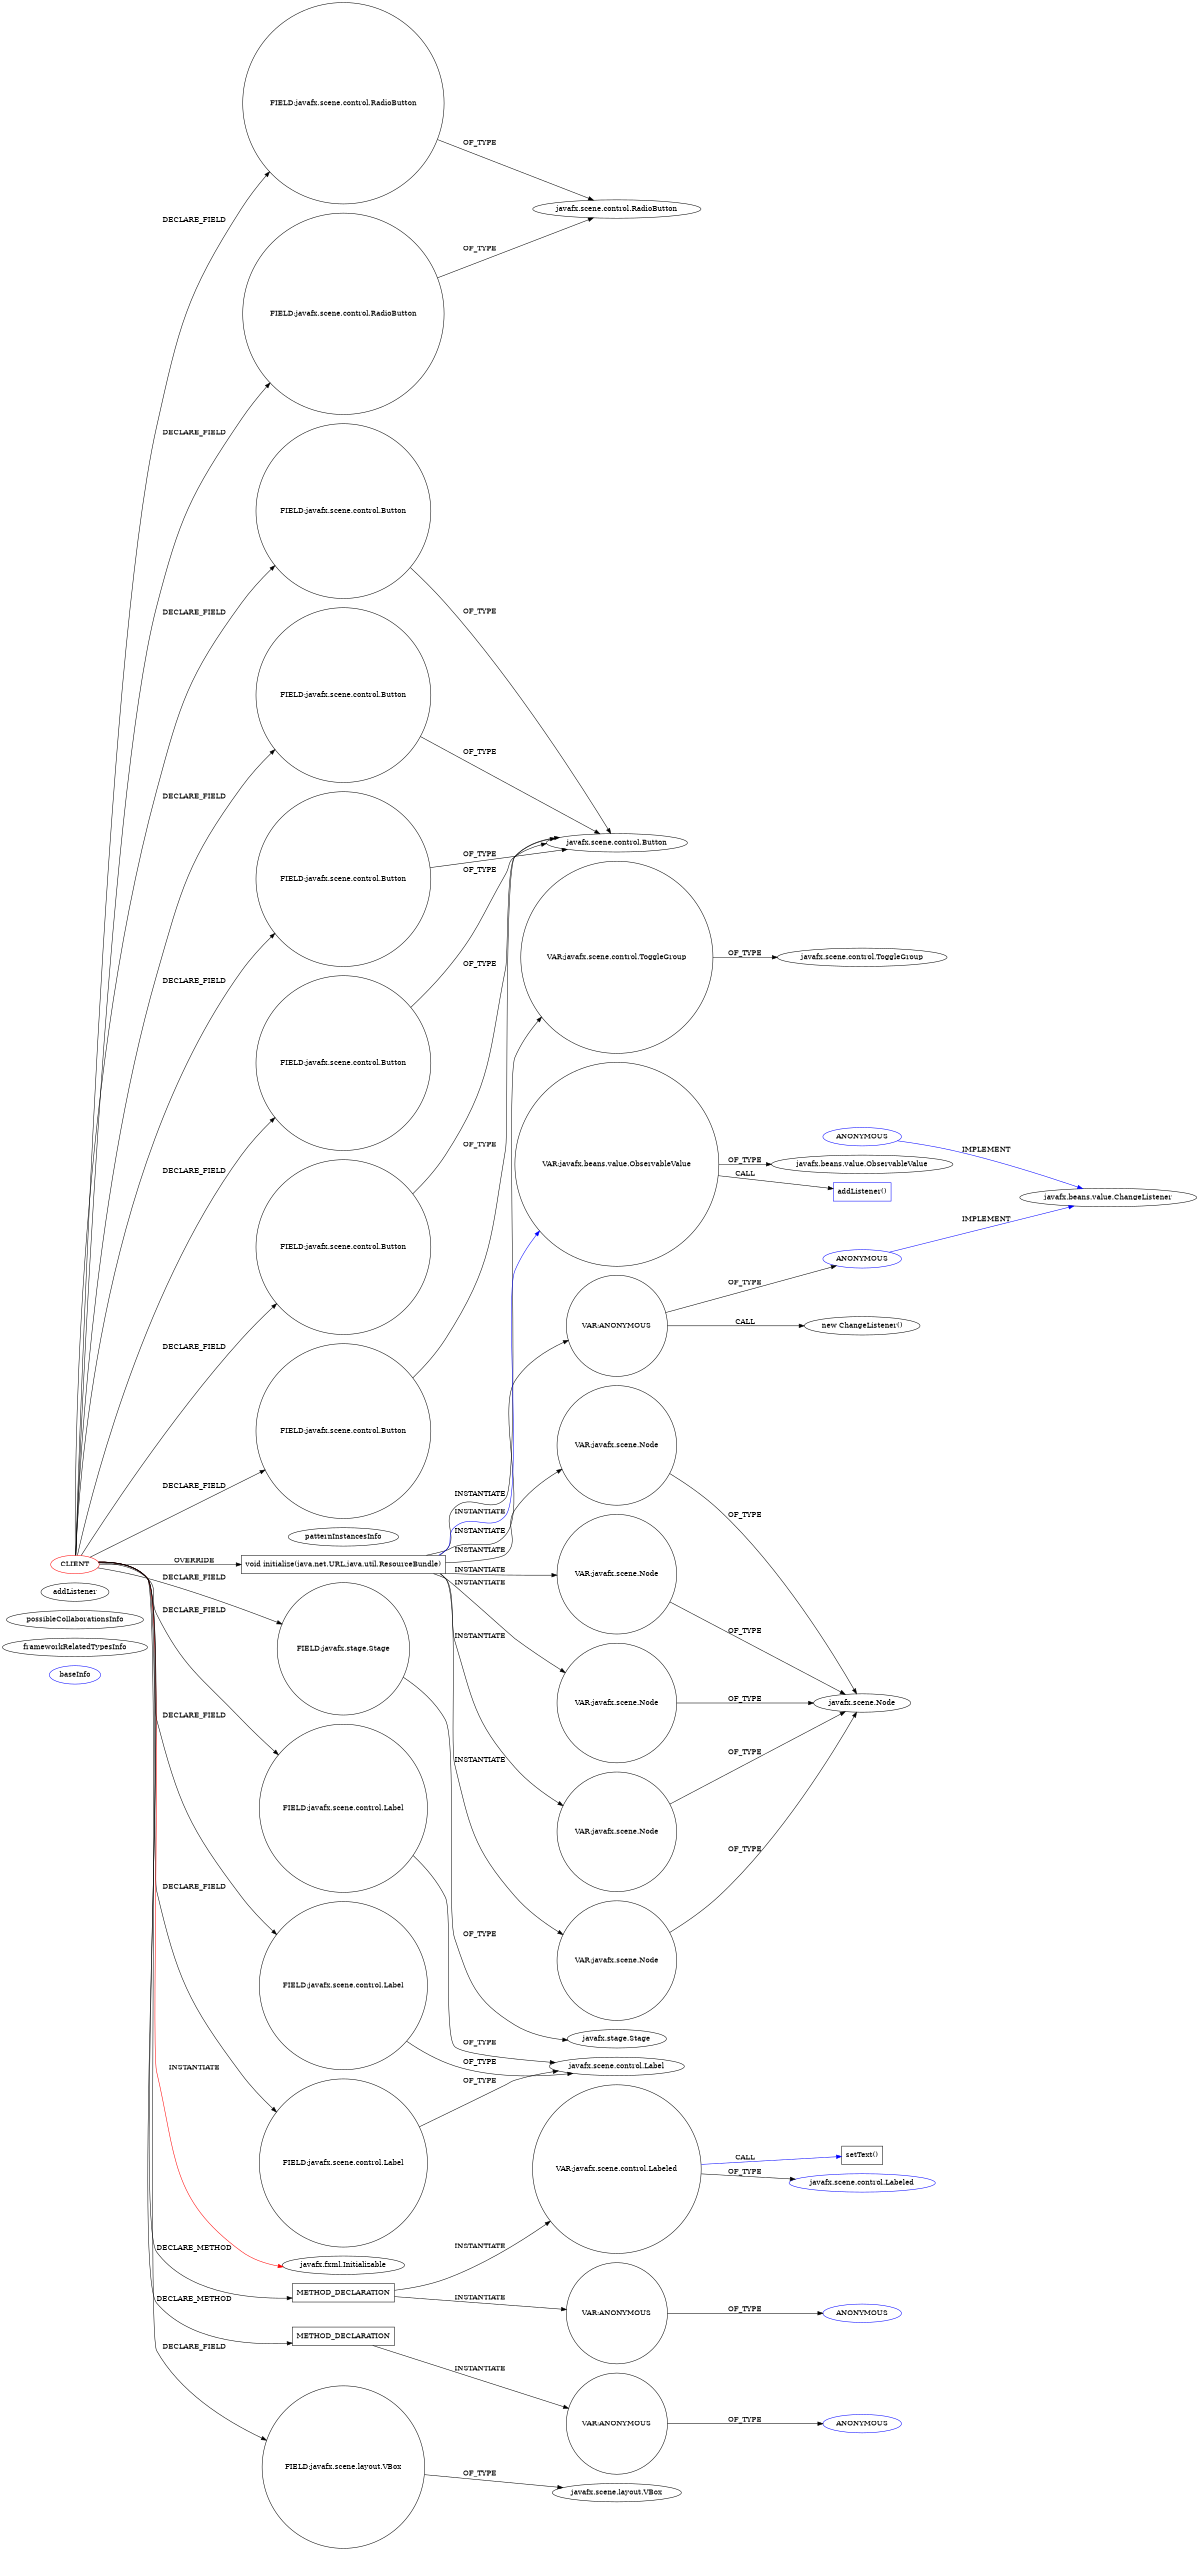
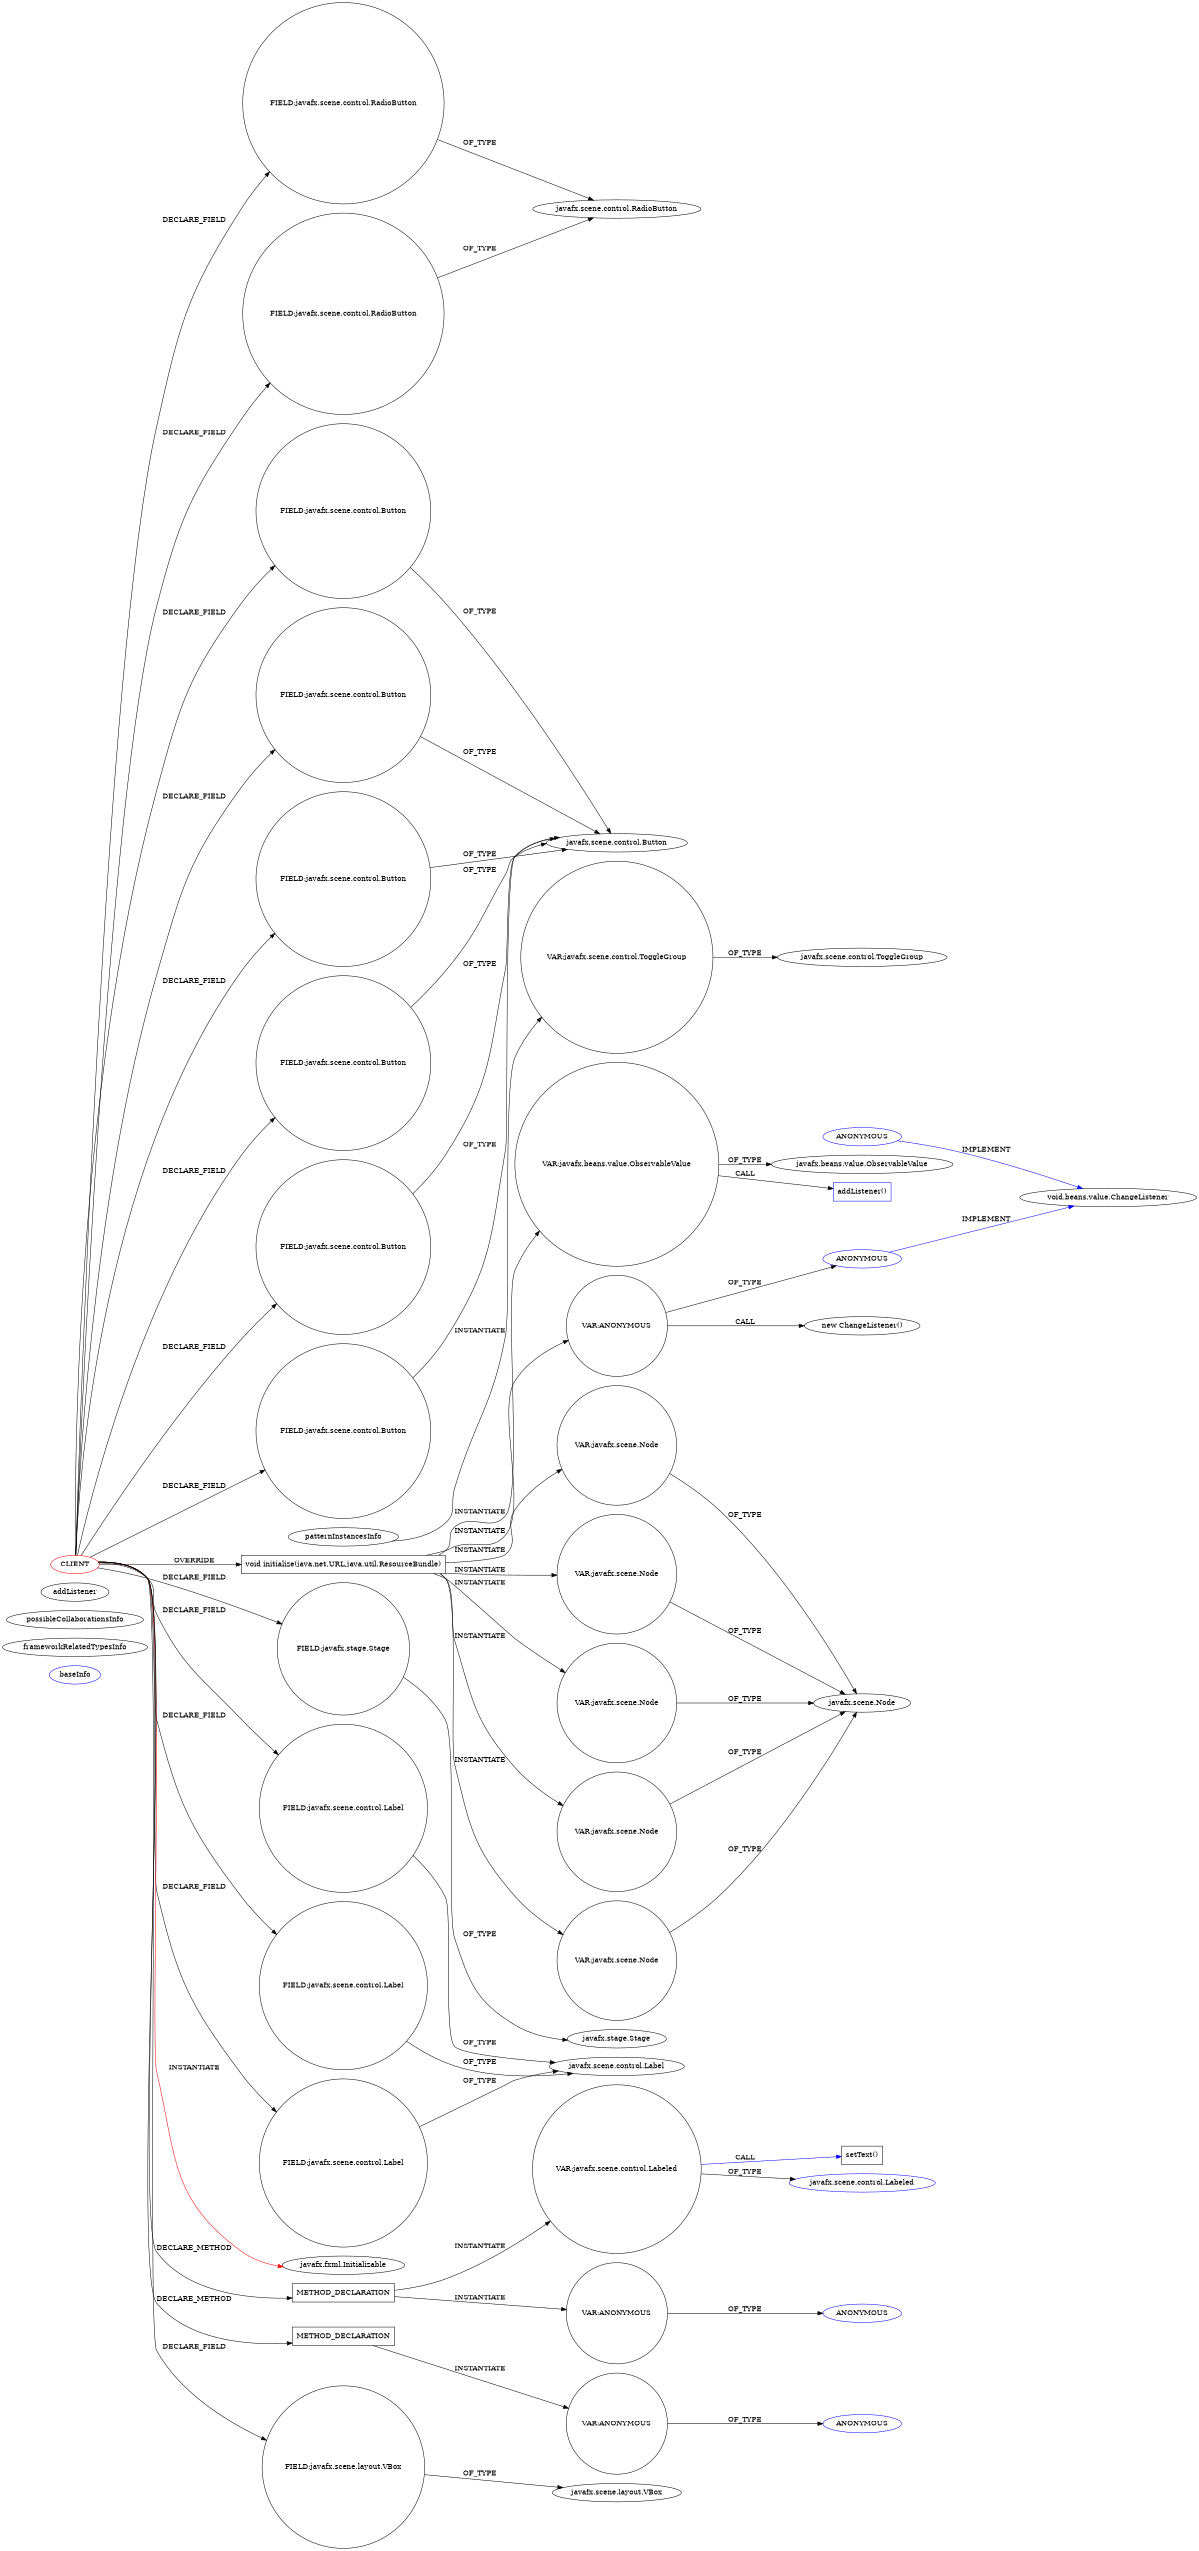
node "javafx.beans.value.ChangeListener": label "javafx.beans.value.ChangeListener" -> "void.beans.value.ChangeListener"
edge "void initialize(java.net.URL,java.util.ResourceBundle)" -> "VAR:javafx.scene.control.ToggleGroup": now "patternInstancesInfo" -> "VAR:javafx.scene.control.ToggleGroup"
edge "void initialize(java.net.URL,java.util.ResourceBundle)" -> "VAR:javafx.beans.value.ObservableValue": color blue -> black
